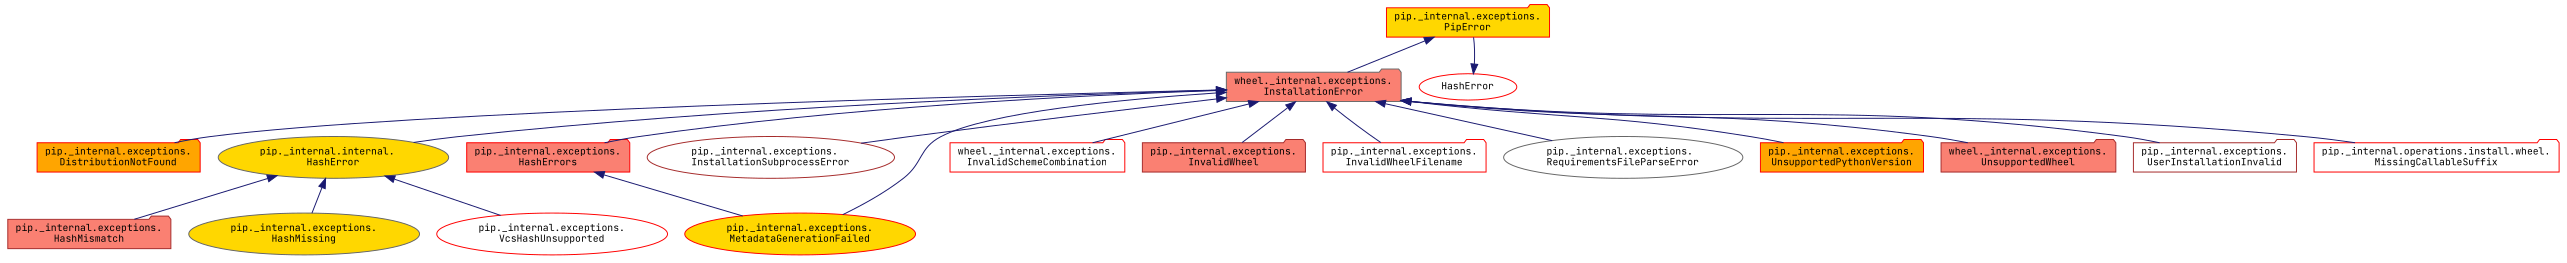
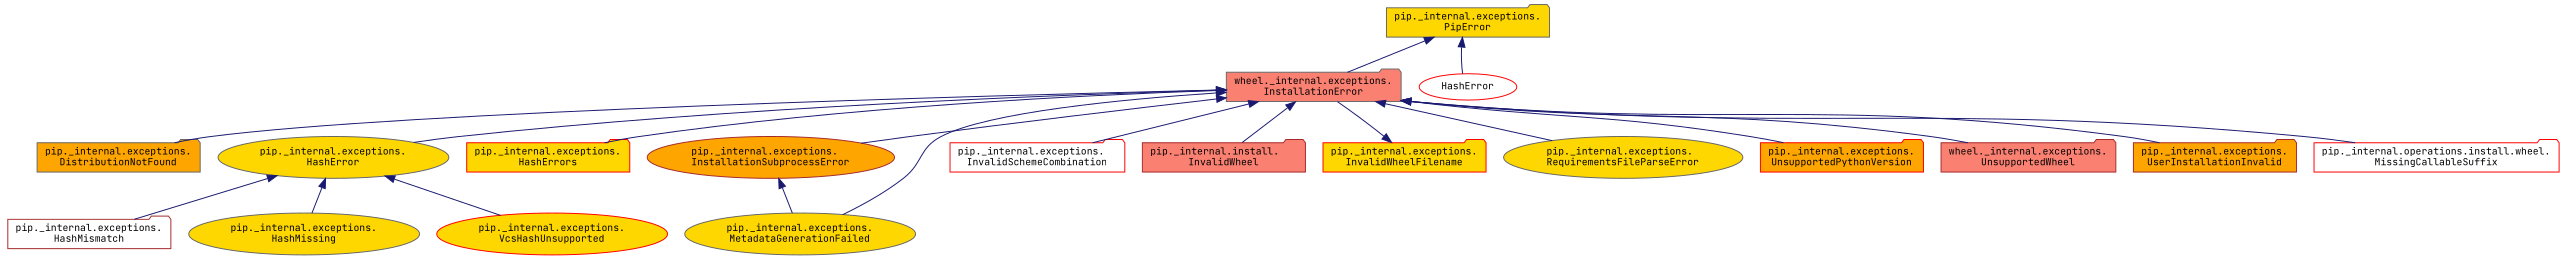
node "pip._internal.exceptions. PipError": color red -> gray40
edge "pip._internal.exceptions. PipError" -> "HashError": reversed
edge "pip._internal.exceptions. InvalidWheelFilename" -> "wheel._internal.exceptions. InstallationError": reversed
node "pip._internal.exceptions. DistributionNotFound": color red -> gray40
node "pip._internal.internal. HashError": label "pip._internal.internal. HashError" -> "pip._internal.exceptions. HashError"
node "pip._internal.exceptions. HashErrors": fillcolor salmon -> gold
node "pip._internal.exceptions. InstallationSubprocessError": fillcolor white -> orange
node "wheel._internal.exceptions. InvalidSchemeCombination": label "wheel._internal.exceptions. InvalidSchemeCombination" -> "pip._internal.exceptions. InvalidSchemeCombination"
node "pip._internal.exceptions. InvalidWheel": label "pip._internal.exceptions. InvalidWheel" -> "pip._internal.install. InvalidWheel"
node "pip._internal.exceptions. InvalidWheelFilename": fillcolor white -> gold
node "pip._internal.exceptions. RequirementsFileParseError": fillcolor white -> gold
node "pip._internal.exceptions. UserInstallationInvalid": fillcolor white -> orange
edge "pip._internal.exceptions. MetadataGenerationFailed" -> "pip._internal.exceptions. HashErrors": now "pip._internal.exceptions. MetadataGenerationFailed" -> "pip._internal.exceptions. InstallationSubprocessError"
node "pip._internal.exceptions. HashMismatch": fillcolor salmon -> white
node "pip._internal.exceptions. VcsHashUnsupported": fillcolor white -> gold
node "pip._internal.exceptions. MetadataGenerationFailed": color red -> gray40
